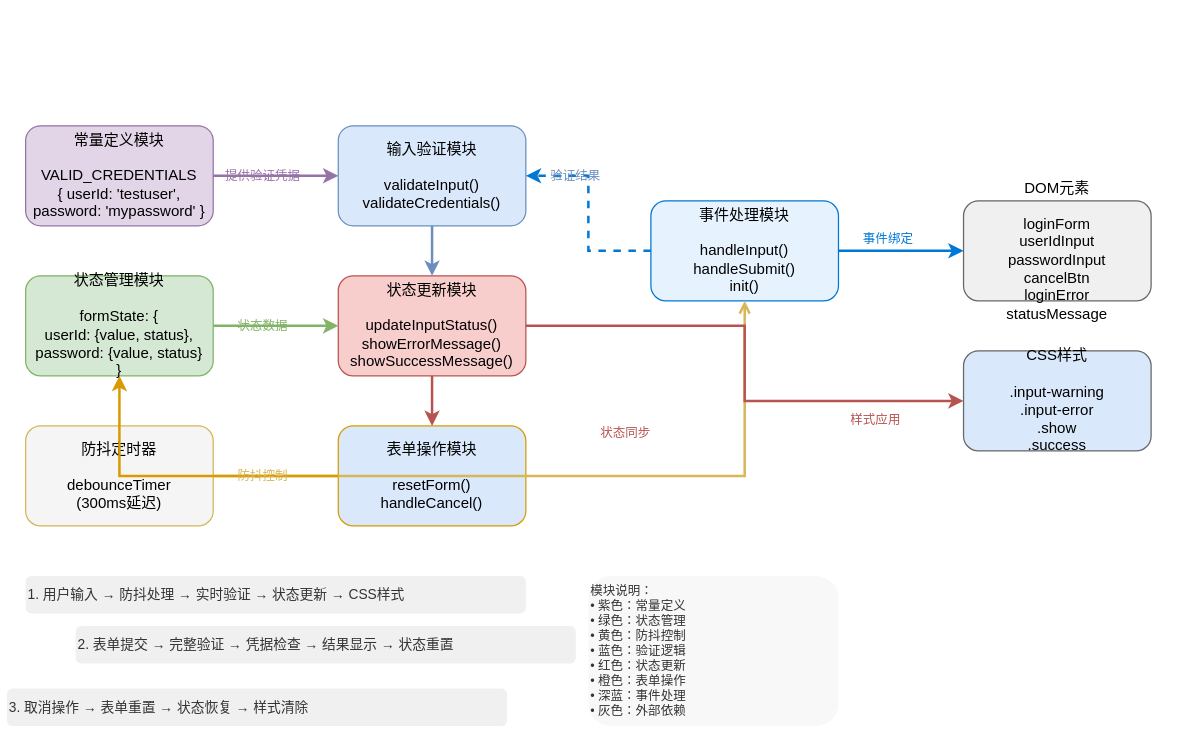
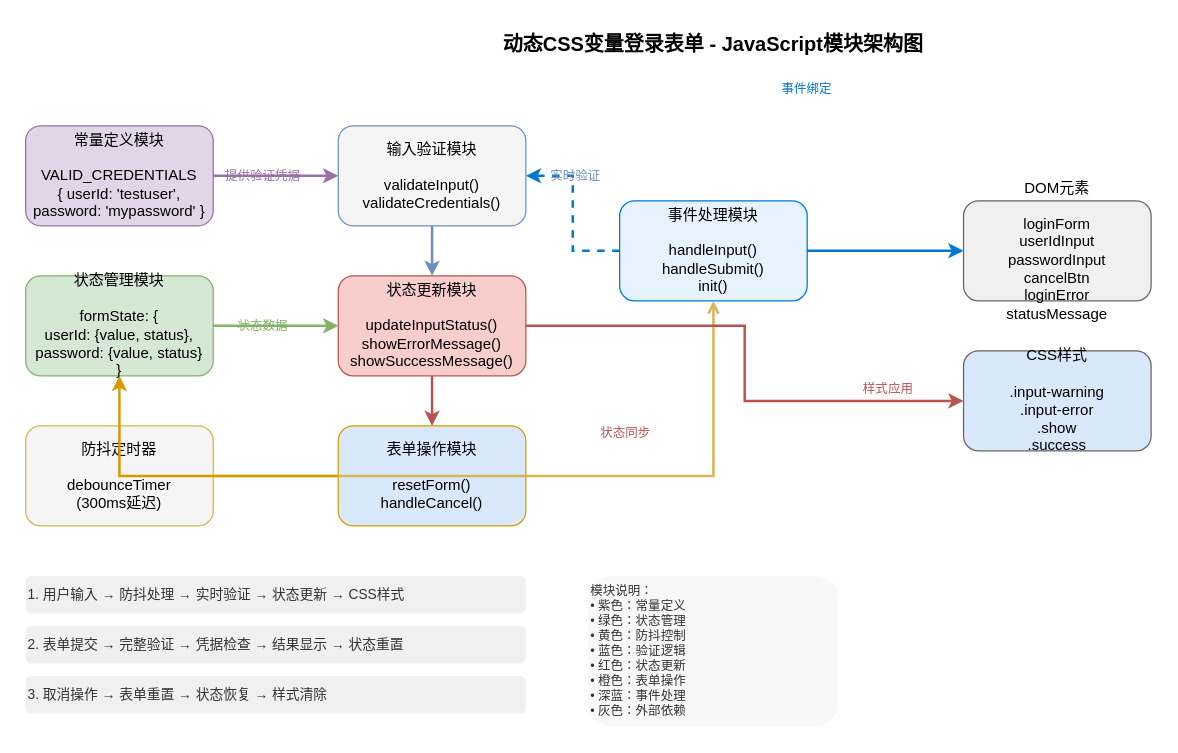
node "动态CSS变量登录表单 - JavaScript模块架构图": added
node "输入验证模块 validateInput() validateCredentials()": fillcolor #dae8fc -> #f5f5f5
node "验证结果": label "验证结果" -> "实时验证"
node "事件绑定": moved (888, 238) -> (807, 88)
node "事件处理模块 handleInput() handleSubmit() init()": moved (744, 251) -> (713, 251)
node "样式应用": moved (876, 419) -> (888, 388)
node "防抖控制": removed
node "2. 表单提交 → 完整验证 → 凭据检查 → 结果显示 → 状态重置": moved (326, 644) -> (276, 644)
node "3. 取消操作 → 表单重置 → 状态恢复 → 样式清除": moved (257, 707) -> (276, 694)
